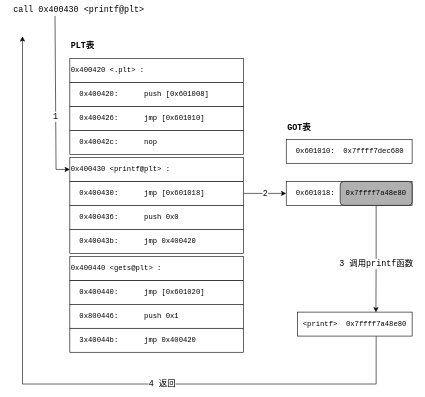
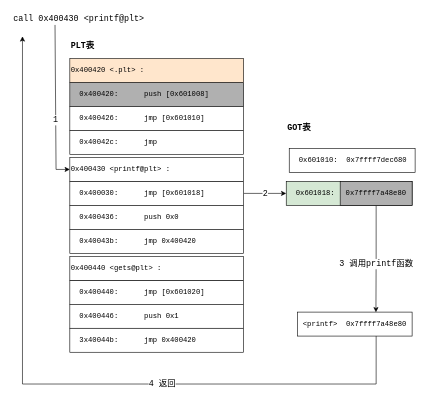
node "call 0x400430 <printf@plt>": moved (78, 9) -> (78, 18)
node "0x400420 <.plt> :": fillcolor #ffffff -> #ffe6cc
node "0x400420: push [0x601008]": fillcolor #ffffff -> #b0b0b0
node "0x40042c: nop": label "0x40042c: nop" -> "0x40042c: jmp"
node "0x601010: 0x7ffff7dec680": moved (350, 152) -> (353, 161)
node "0x400430: jmp [0x601018]": label "0x400430: jmp [0x601018]" -> "0x400030: jmp [0x601018]"
node "0x601018: 0x400436": fillcolor #ffffff -> #d5e8d4
node "0x7ffff7a48e80": shape rounded rectangle -> rectangle
node "0x800446: push 0x1": label "0x800446: push 0x1" -> "0x400446: push 0x1"
